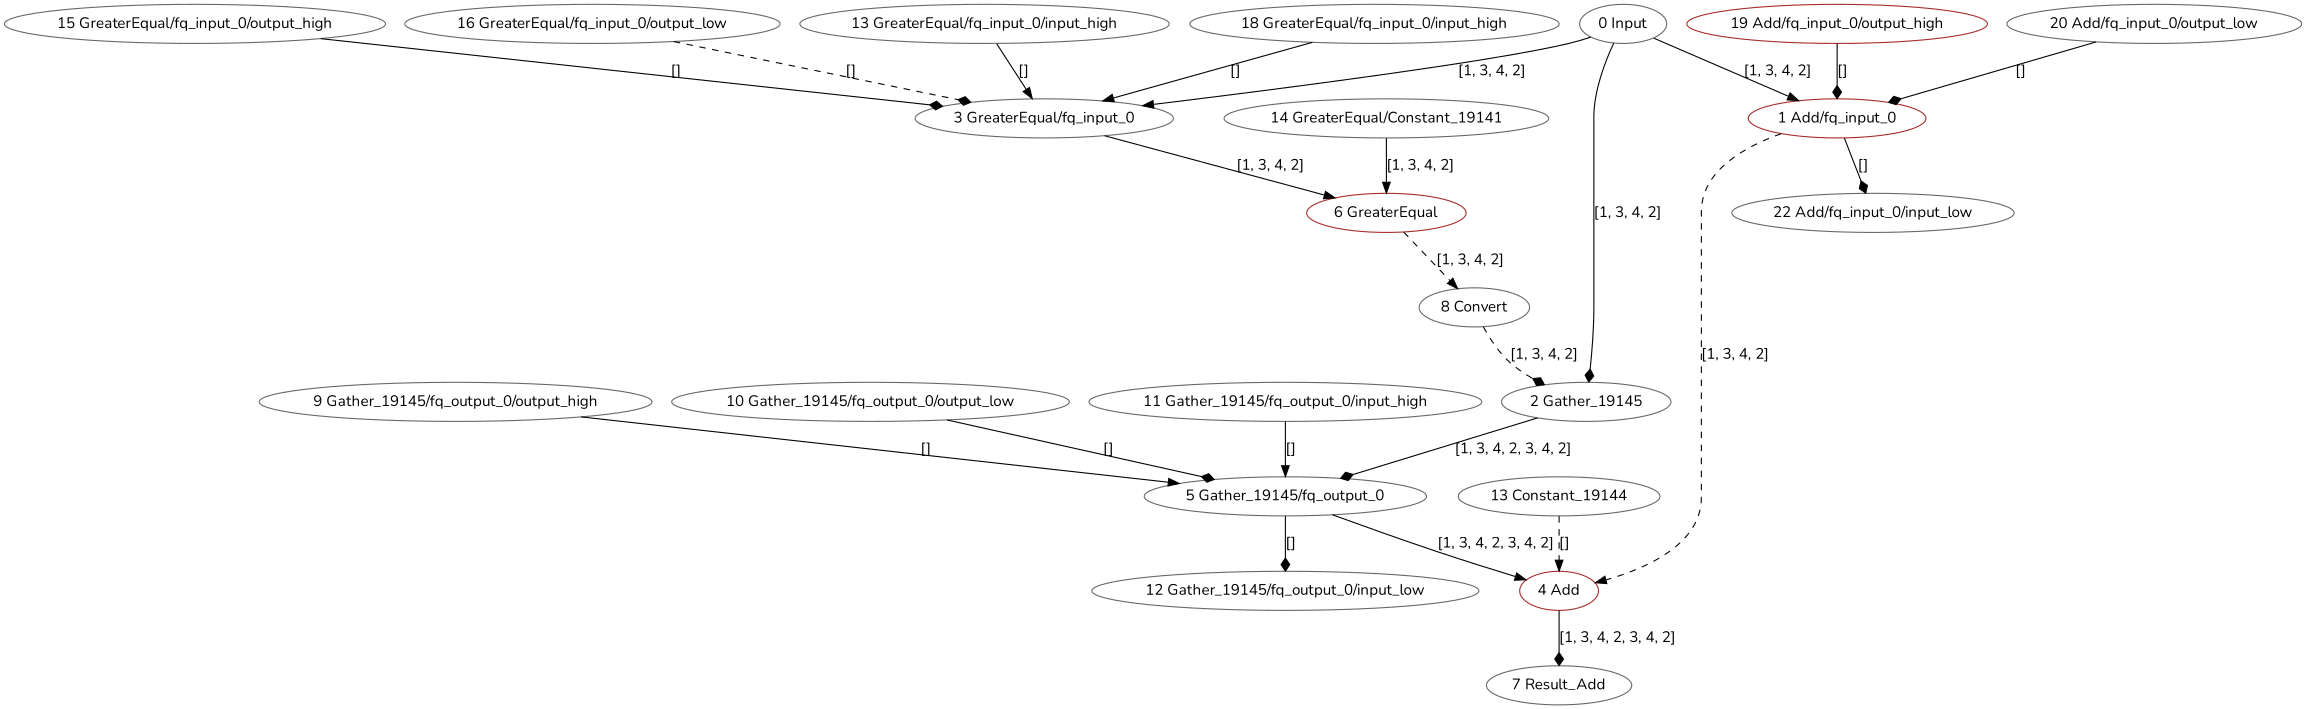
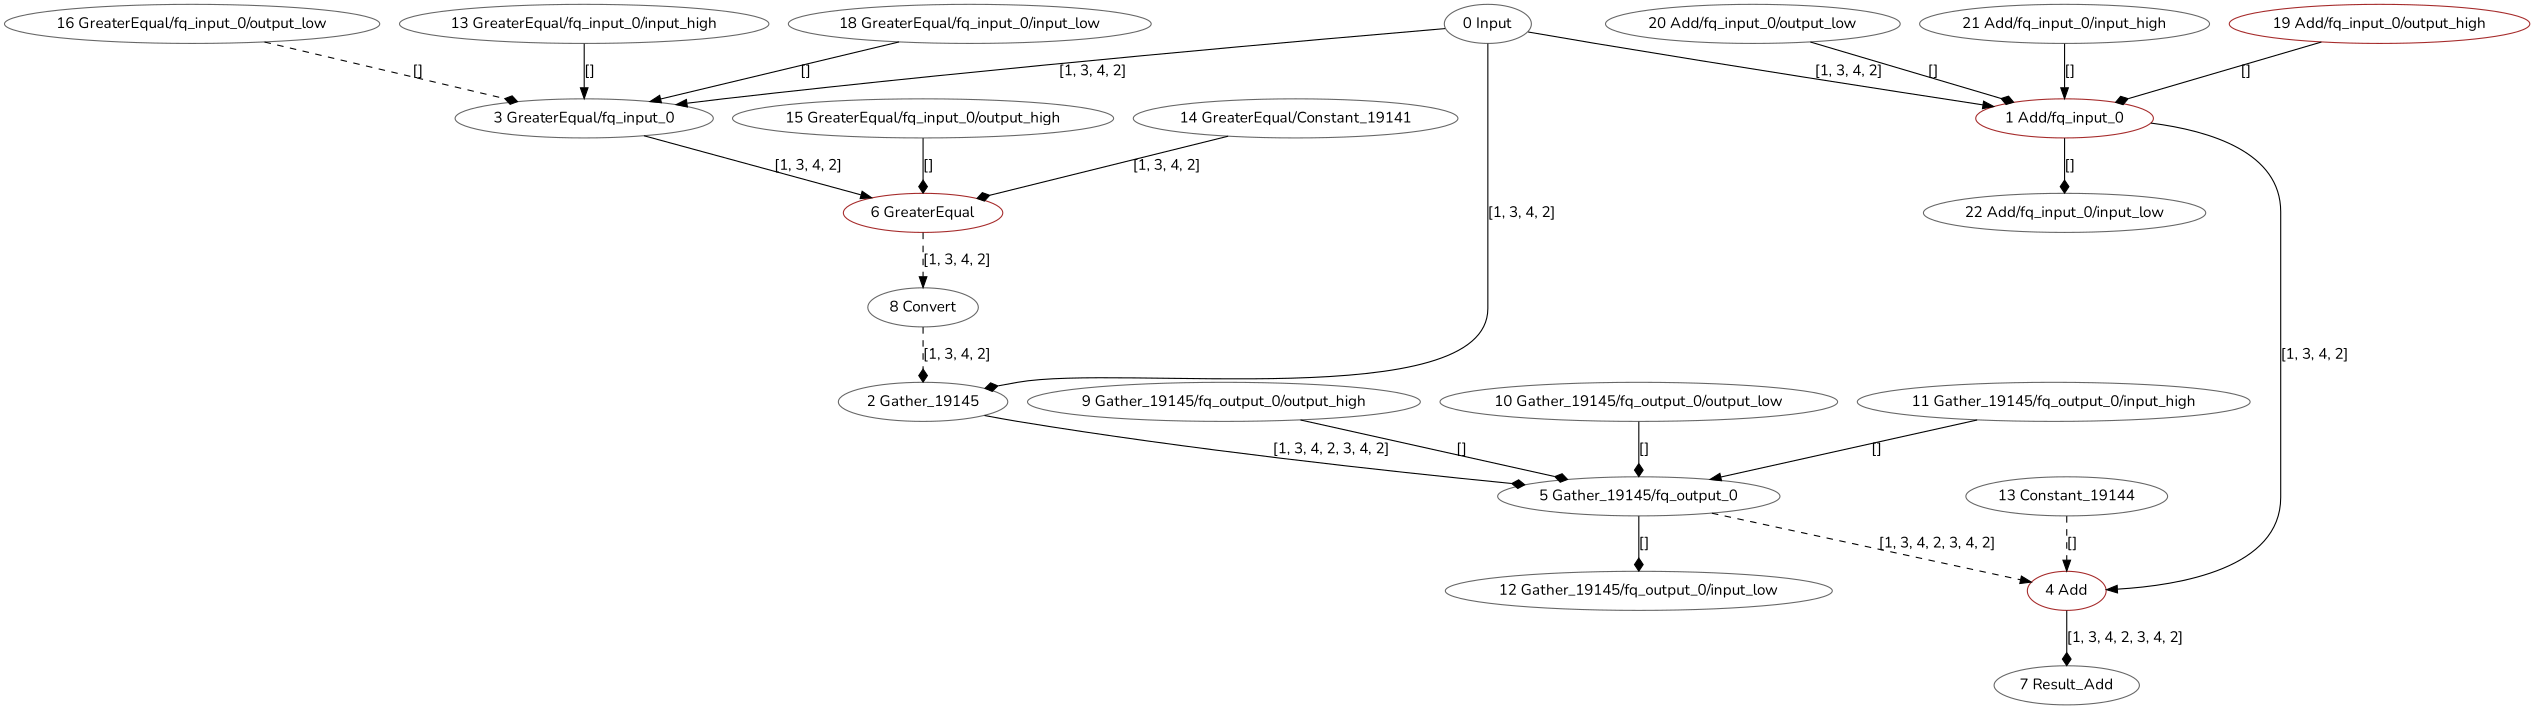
node "18 GreaterEqual/fq_input_0/input_high": label "18 GreaterEqual/fq_input_0/input_high" -> "18 GreaterEqual/fq_input_0/input_low"
node "21 Add/fq_input_0/input_high": added
edge "15 GreaterEqual/fq_input_0/output_high" -> "3 GreaterEqual/fq_input_0": now "15 GreaterEqual/fq_input_0/output_high" -> "6 GreaterEqual"
edge "14 GreaterEqual/Constant_19141" -> "6 GreaterEqual": arrowhead normal -> diamond
edge "1 Add/fq_input_0" -> "4 Add": style dashed -> solid
edge "9 Gather_19145/fq_output_0/output_high" -> "5 Gather_19145/fq_output_0": arrowhead normal -> diamond
edge "5 Gather_19145/fq_output_0" -> "4 Add": style solid -> dashed
